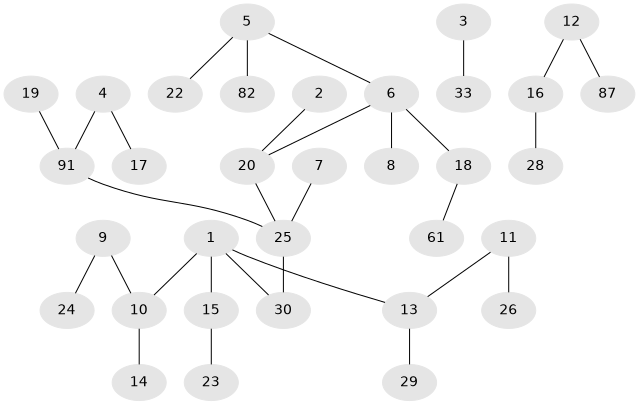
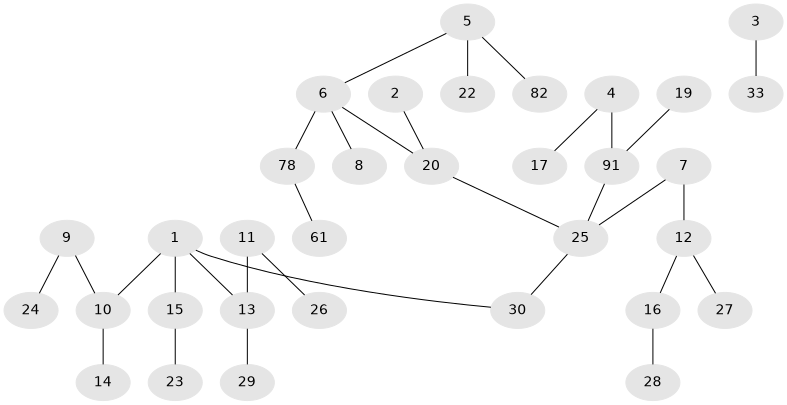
node "87": label "87" -> "27"
node "18": label "18" -> "78"
edge "7" -- "12": added
